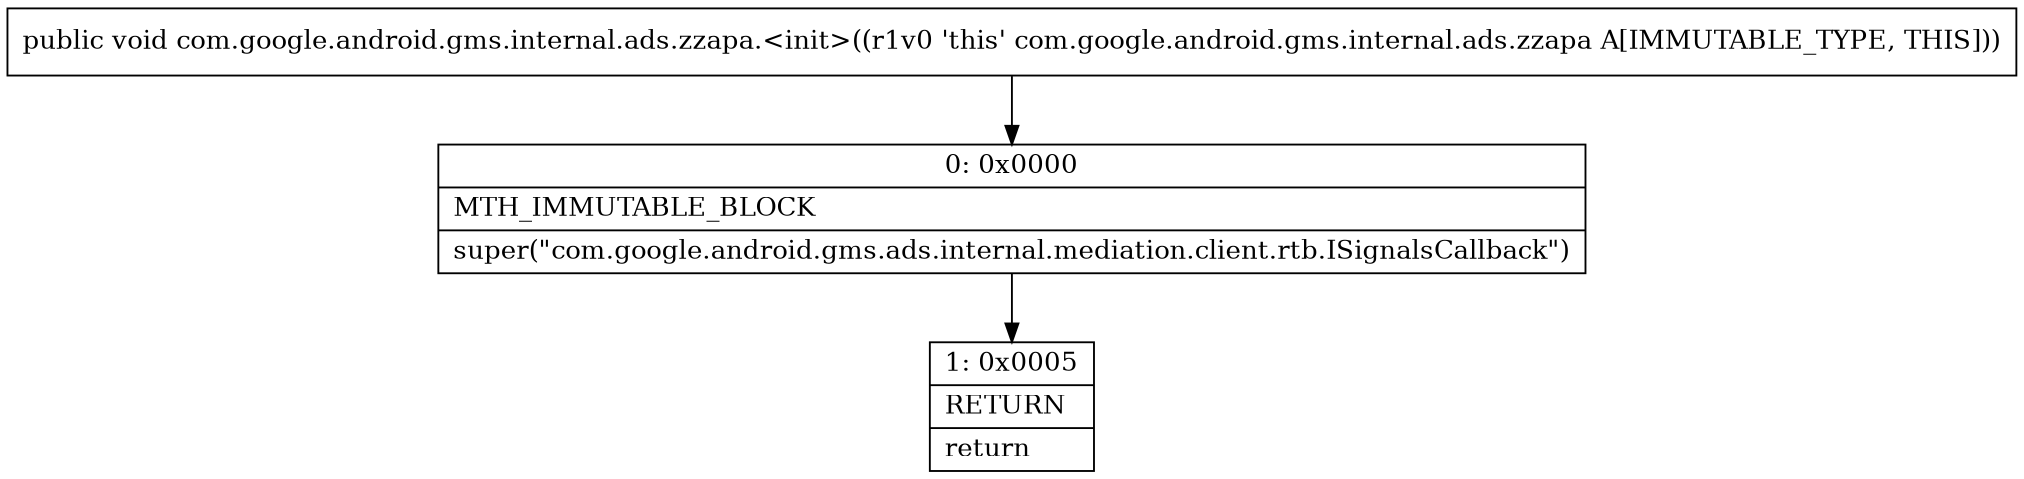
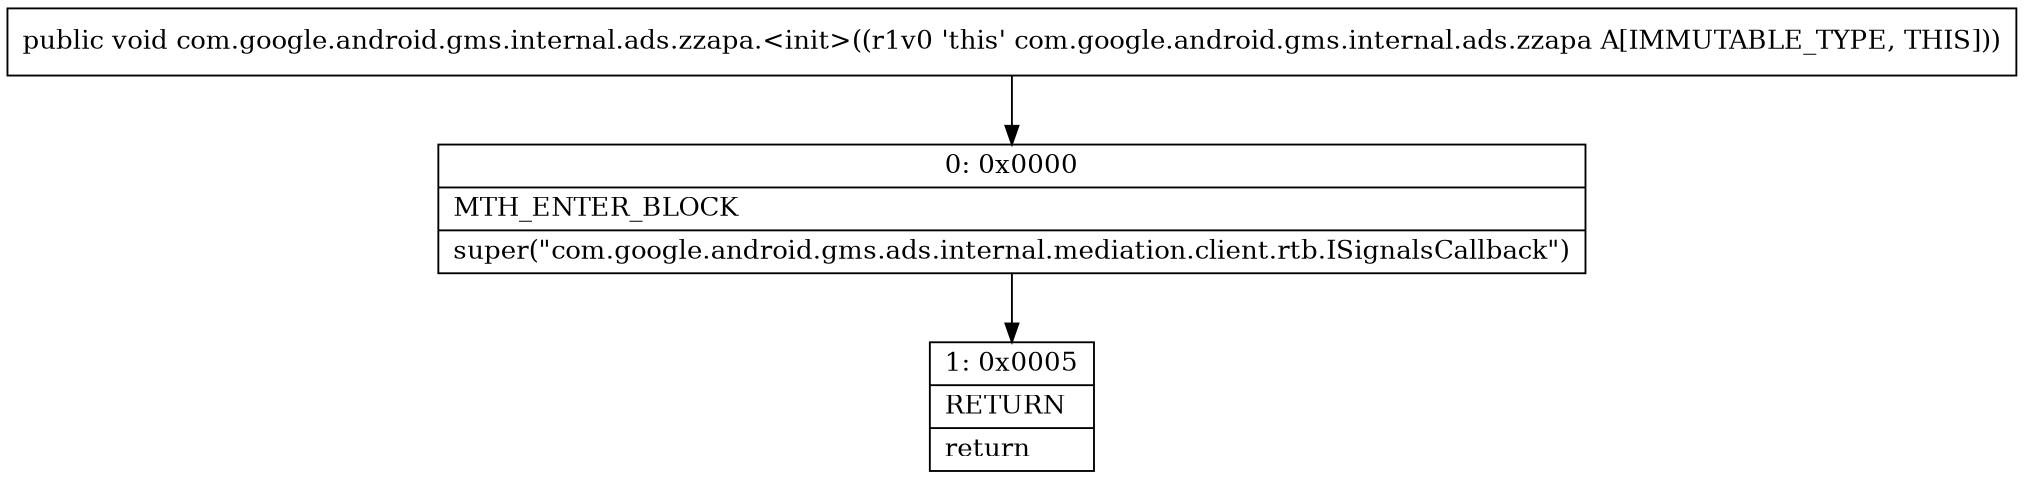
node "0: 0x0000": text "MTH_IMMUTABLE_BLOCK" -> "MTH_ENTER_BLOCK"
